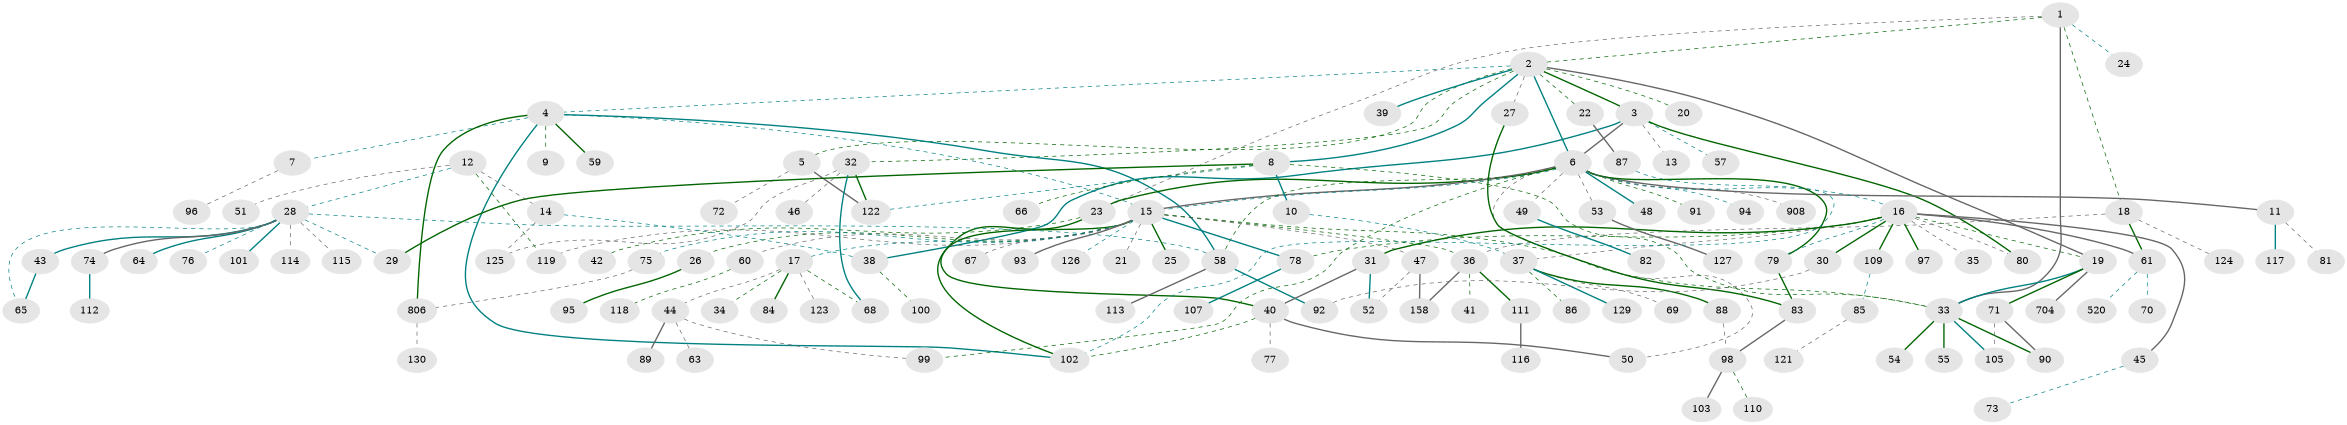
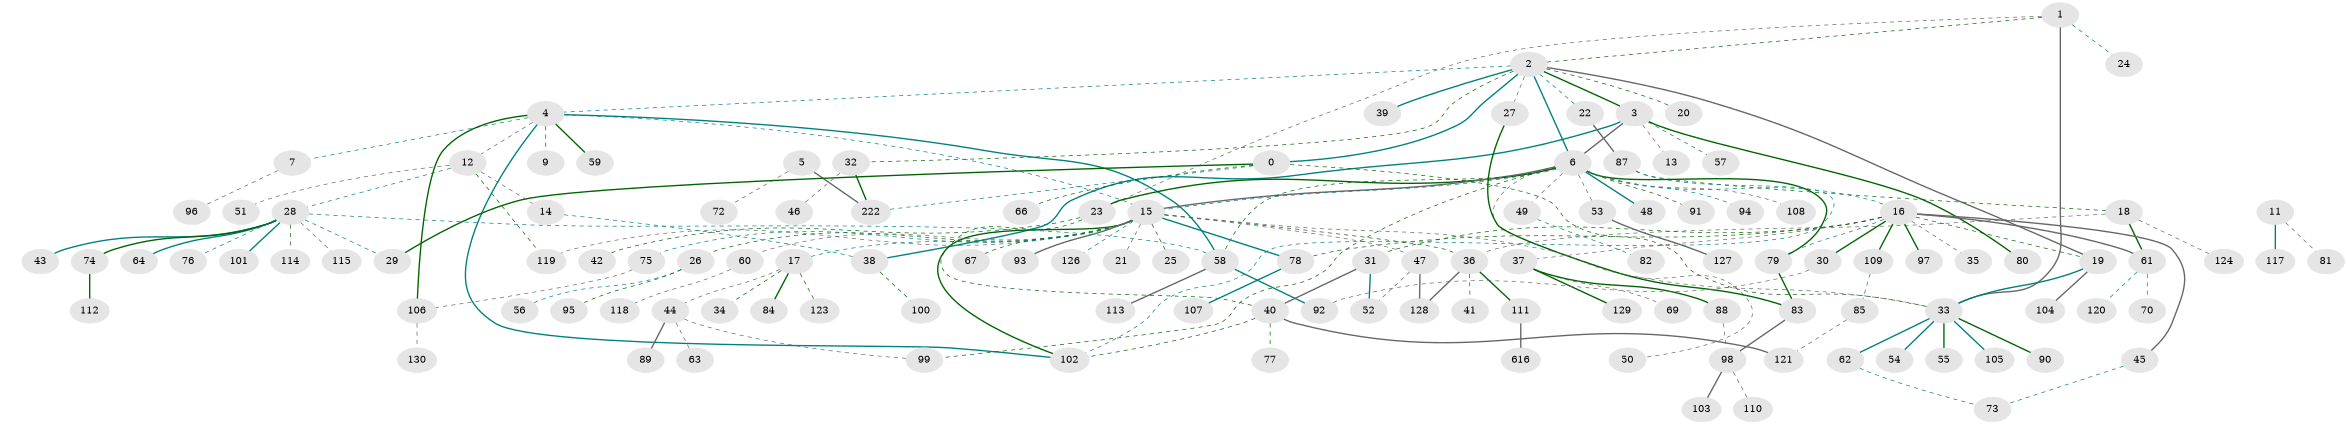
edge "2" -- "22": color darkgreen -> teal
edge "1" -- "18": now "87" -- "18"
edge "4" -- "12": added
edge "2" -- "5": removed
node "8": label "8" -> "0"
edge "6" -- "11": removed
node "122": label "122" -> "222"
node "10": removed
node "908": label "908" -> "108"
edge "16" -- "31": style bold -> dashed
edge "49" -- "82": style bold -> dashed
edge "15" -- "33": color darkgreen -> gray40
edge "16" -- "80": removed
edge "28" -- "114": color gray40 -> darkgreen
edge "15" -- "67": color gray40 -> darkgreen
edge "15" -- "25": style bold -> dashed
edge "28" -- "74": color gray40 -> darkgreen
node "125": removed
edge "74" -- "112": color teal -> darkgreen
edge "26" -- "95": style bold -> dashed
edge "60" -- "118": color darkgreen -> gray40
edge "17" -- "123": color gray40 -> darkgreen
edge "23" -- "40": style bold -> dashed
edge "37" -- "129": color teal -> darkgreen
node "65": removed
node "806": label "806" -> "106"
node "56": added
node "68": removed
node "158": label "158" -> "128"
node "86": removed
node "71": removed
node "704": label "704" -> "104"
node "520": label "520" -> "120"
edge "33" -- "54": color darkgreen -> teal
edge "40" -- "77": color gray40 -> darkgreen
edge "40" -- "50": now "40" -- "121"
node "116": label "116" -> "616"
node "62": added
edge "98" -- "110": color darkgreen -> gray40
